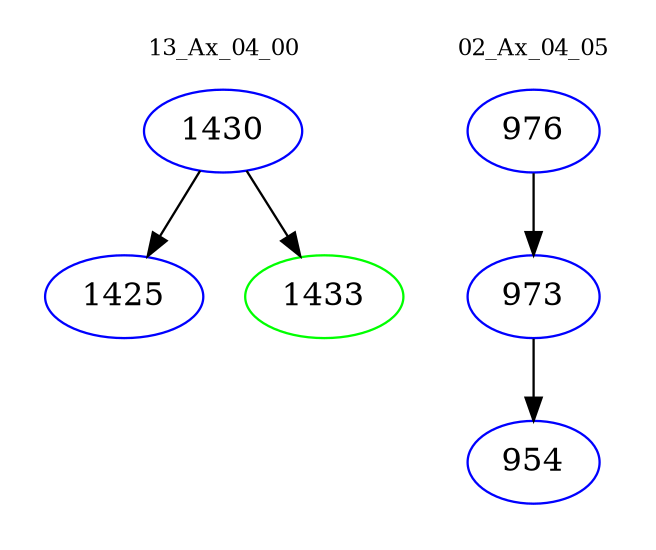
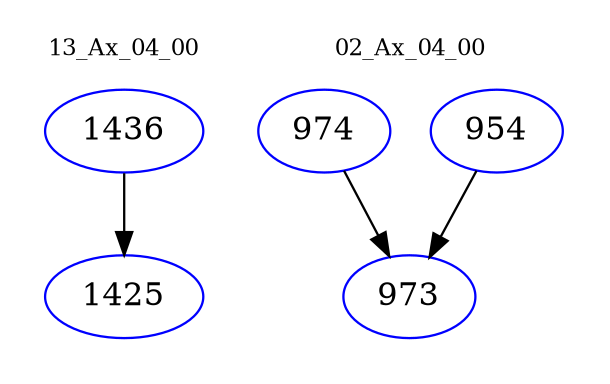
cluster "02_Ax_04_05": label "02_Ax_04_05" -> "02_Ax_04_00"
node "1430": label "1430" -> "1436"
node "976": label "976" -> "974"
node "1433": removed
edge "973" -> "954": reversed
